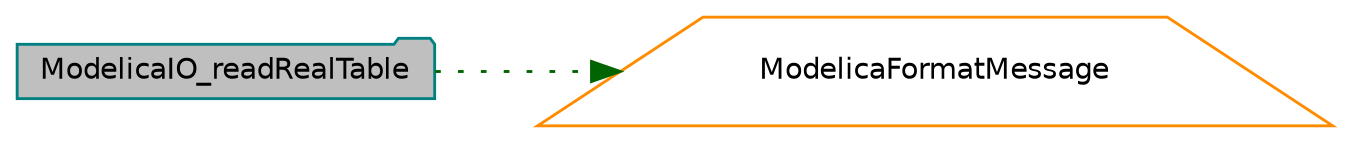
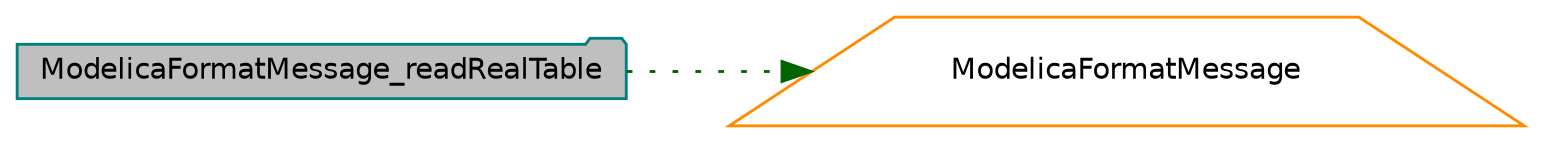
node "ModelicaIO_readRealTable": label "ModelicaIO_readRealTable" -> "ModelicaFormatMessage_readRealTable"
